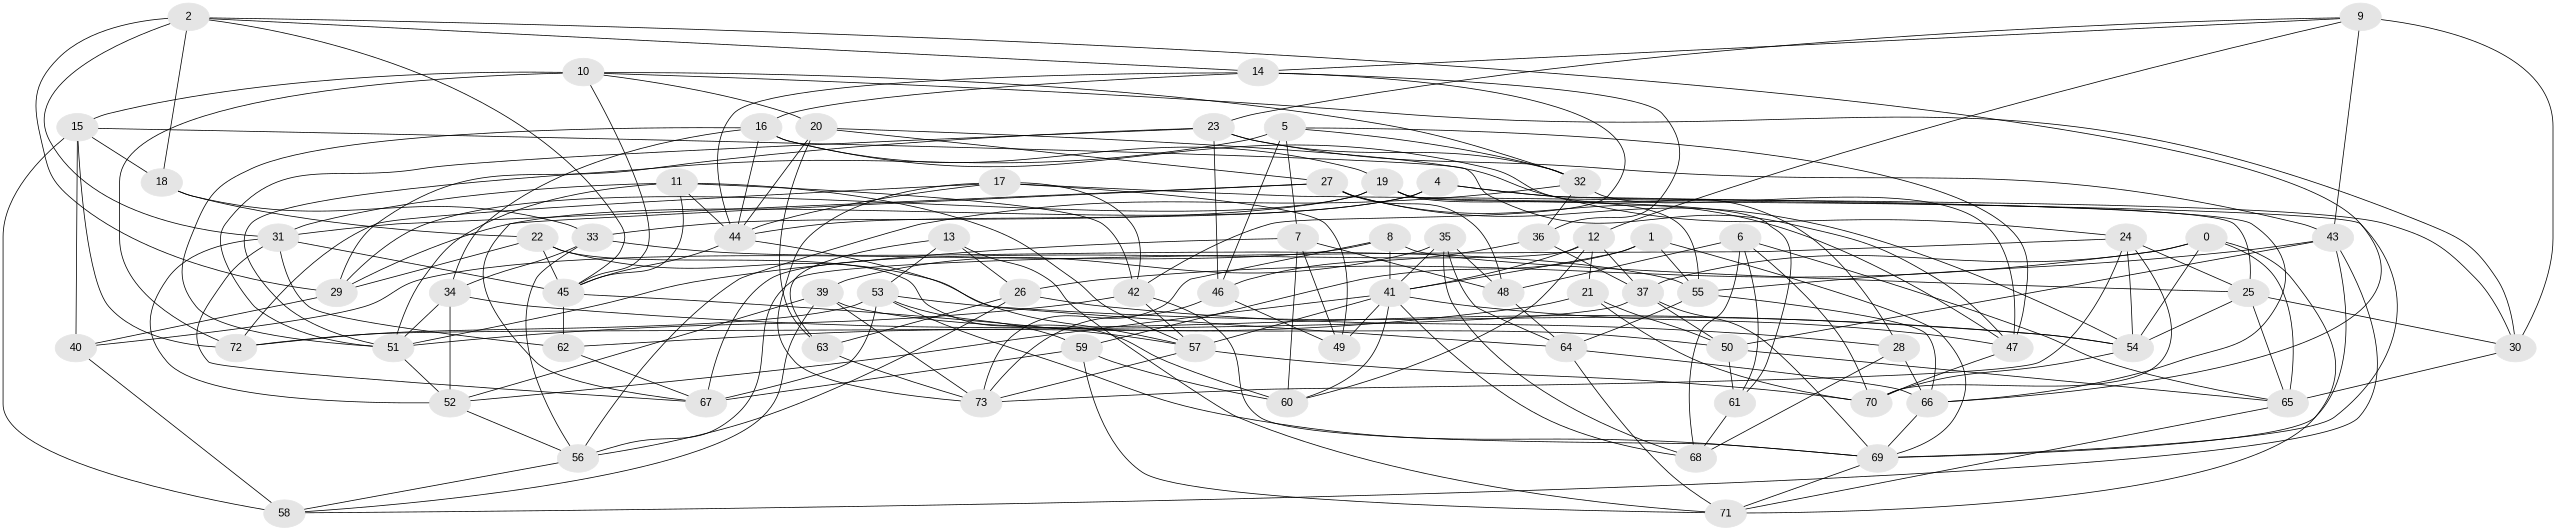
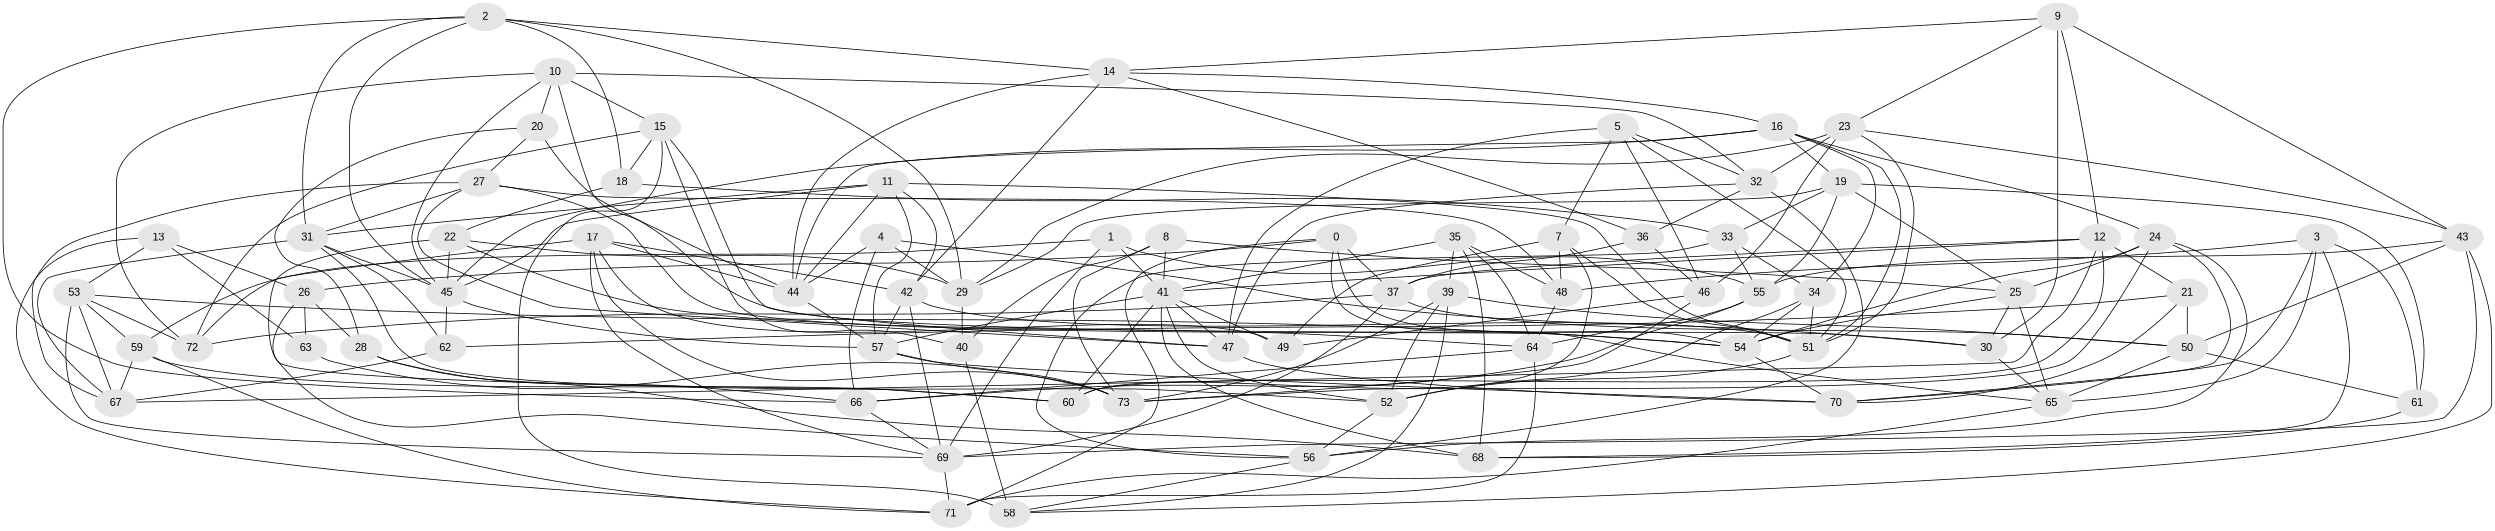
edge "20" -- "63": removed
node "6": label "6" -> "3"
edge "44" -- "45": now "16" -- "45"
